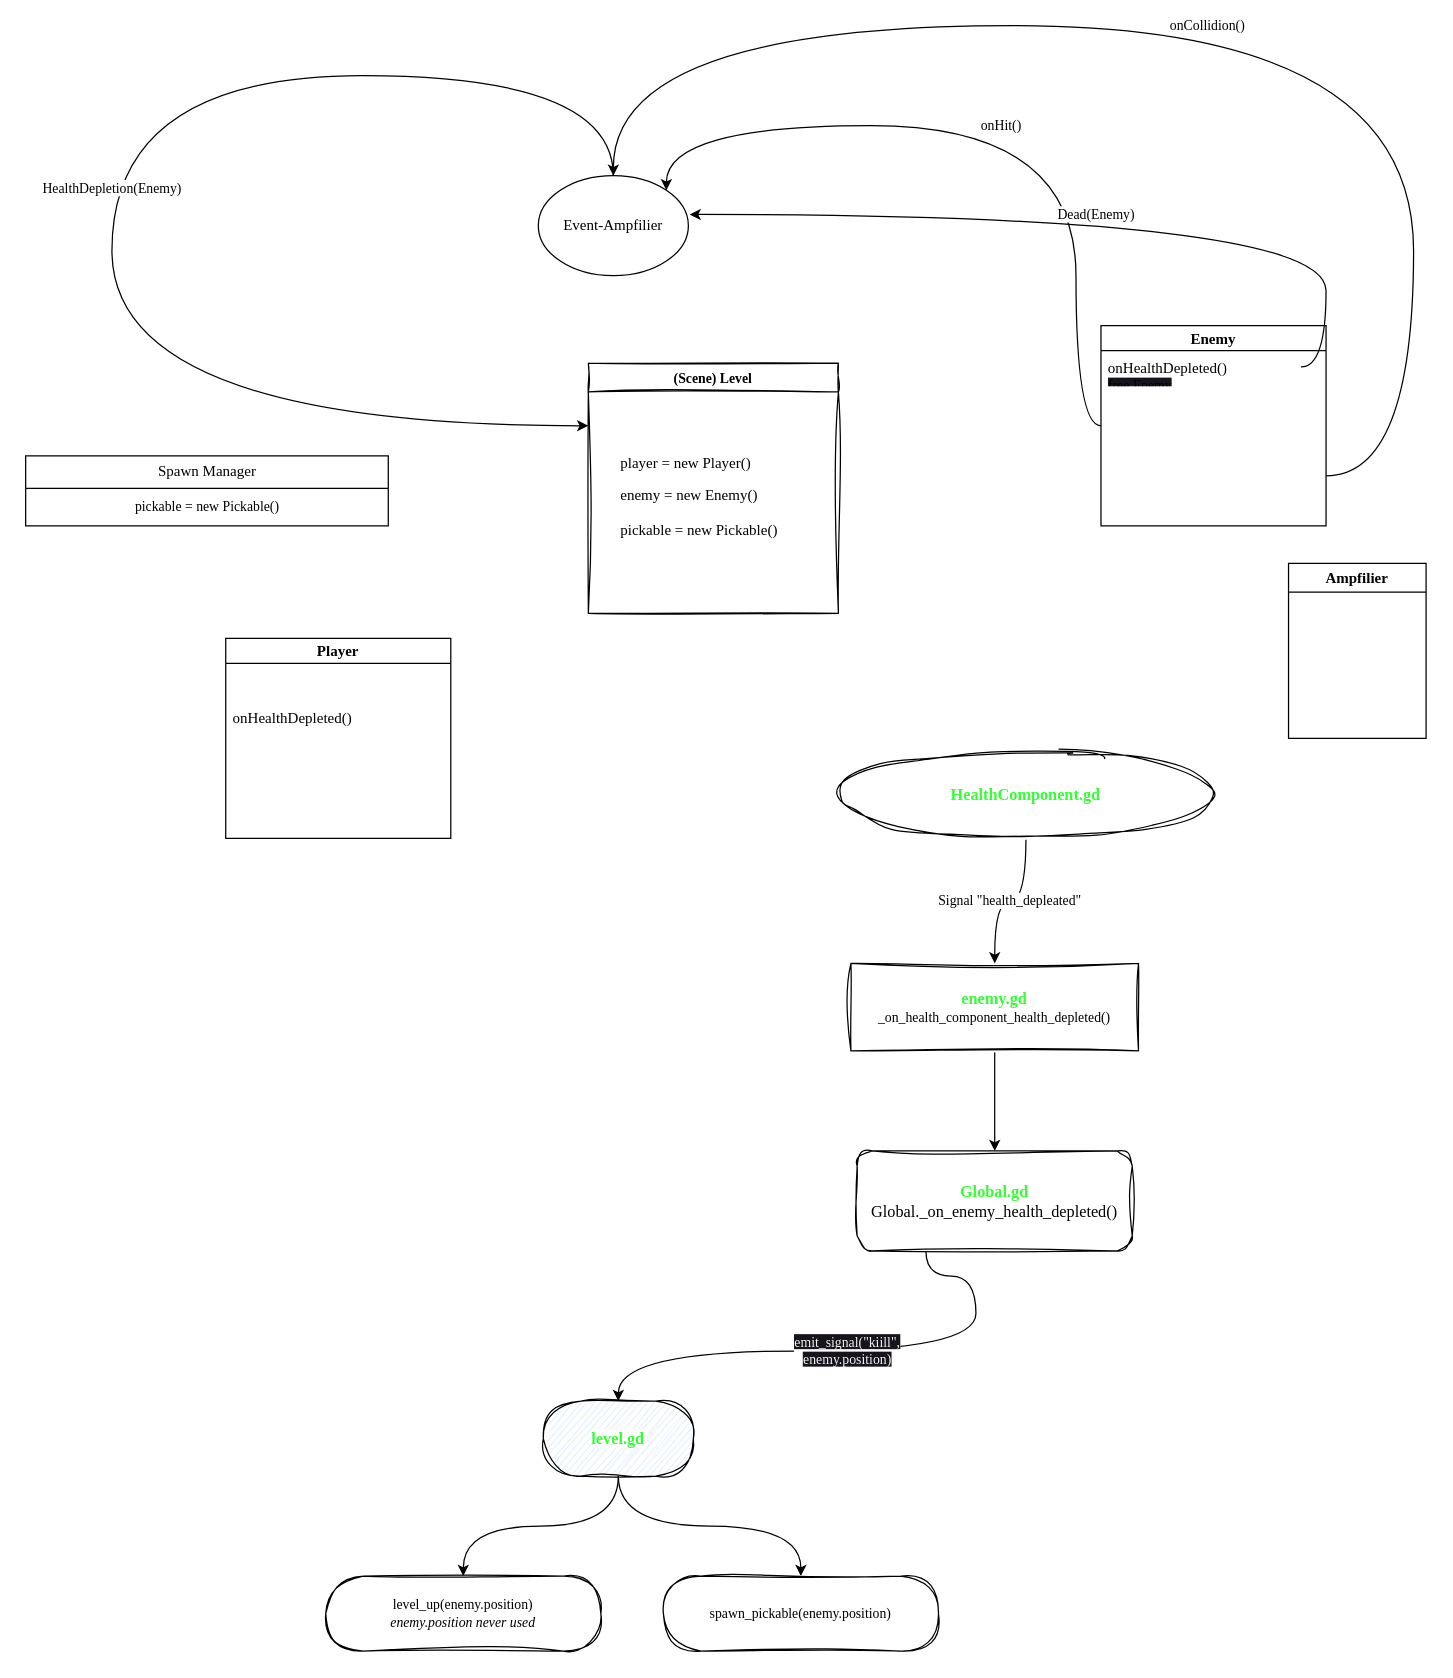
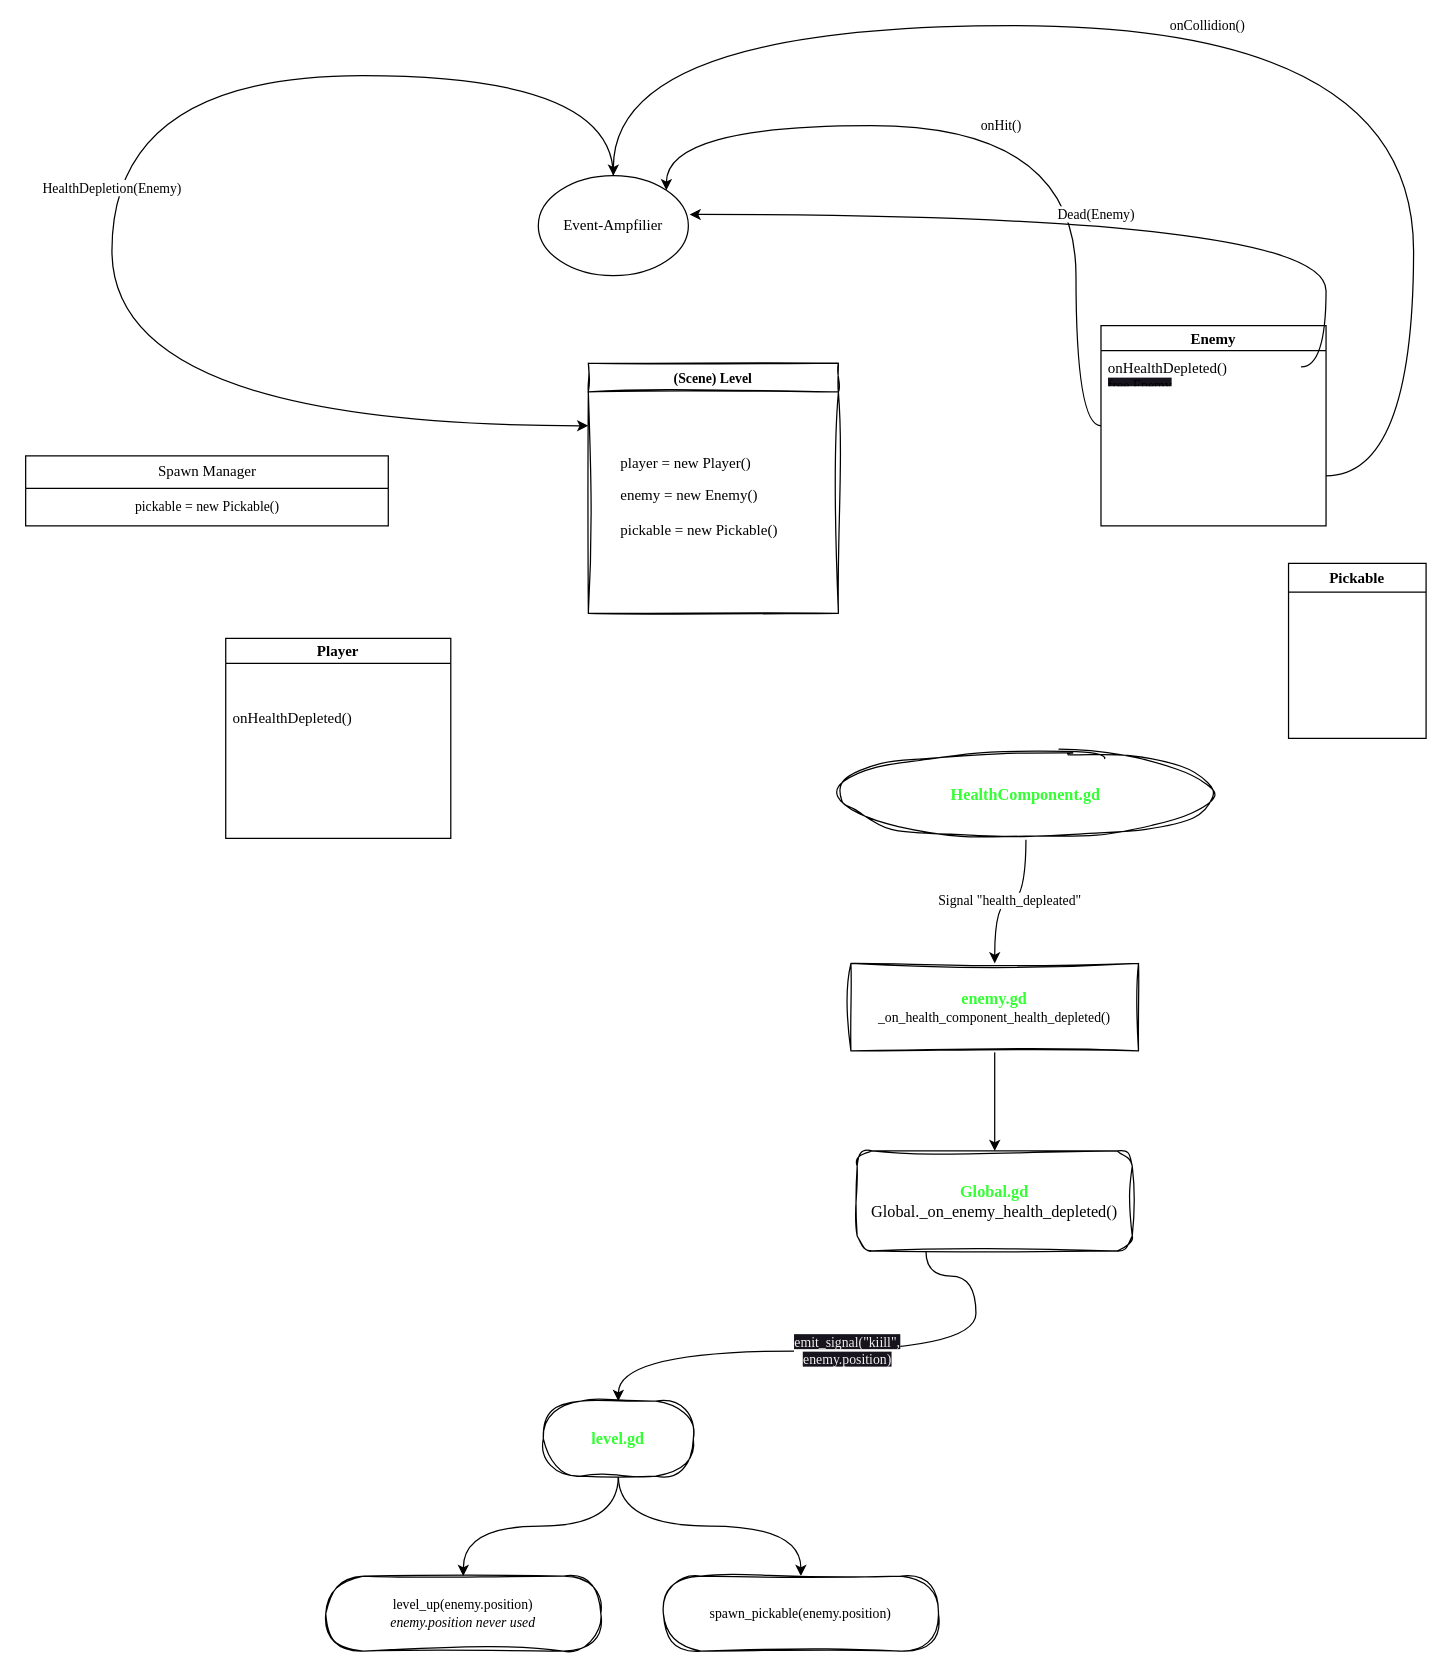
node "Ampfilier": label "Ampfilier" -> "Pickable"
node "level.gd": fillcolor #dae8fc -> #ffffff
